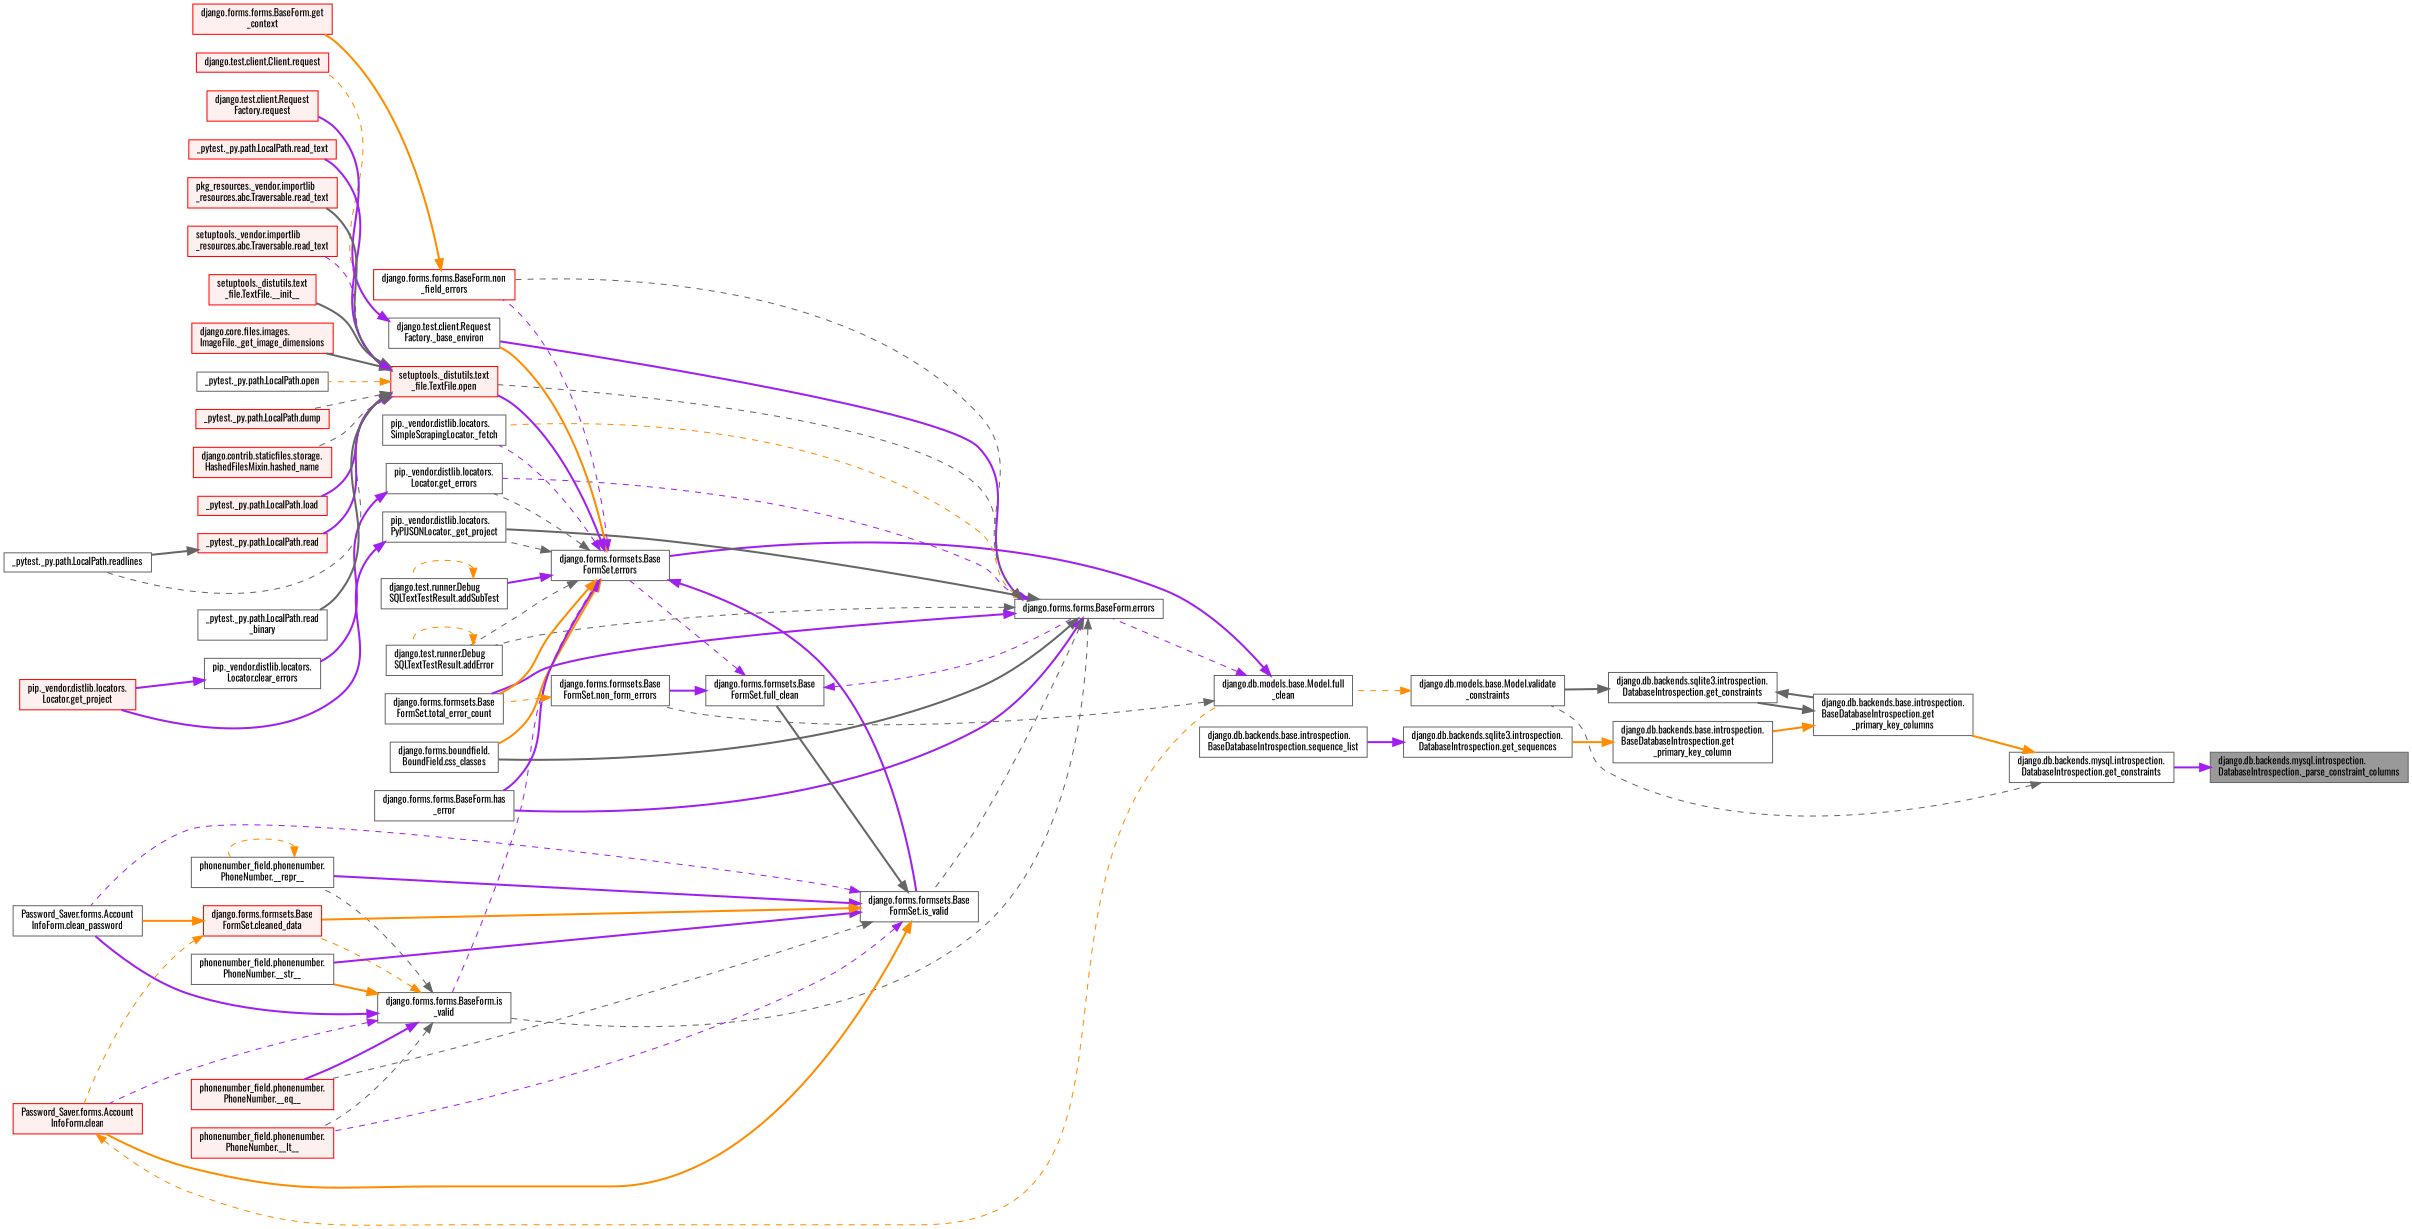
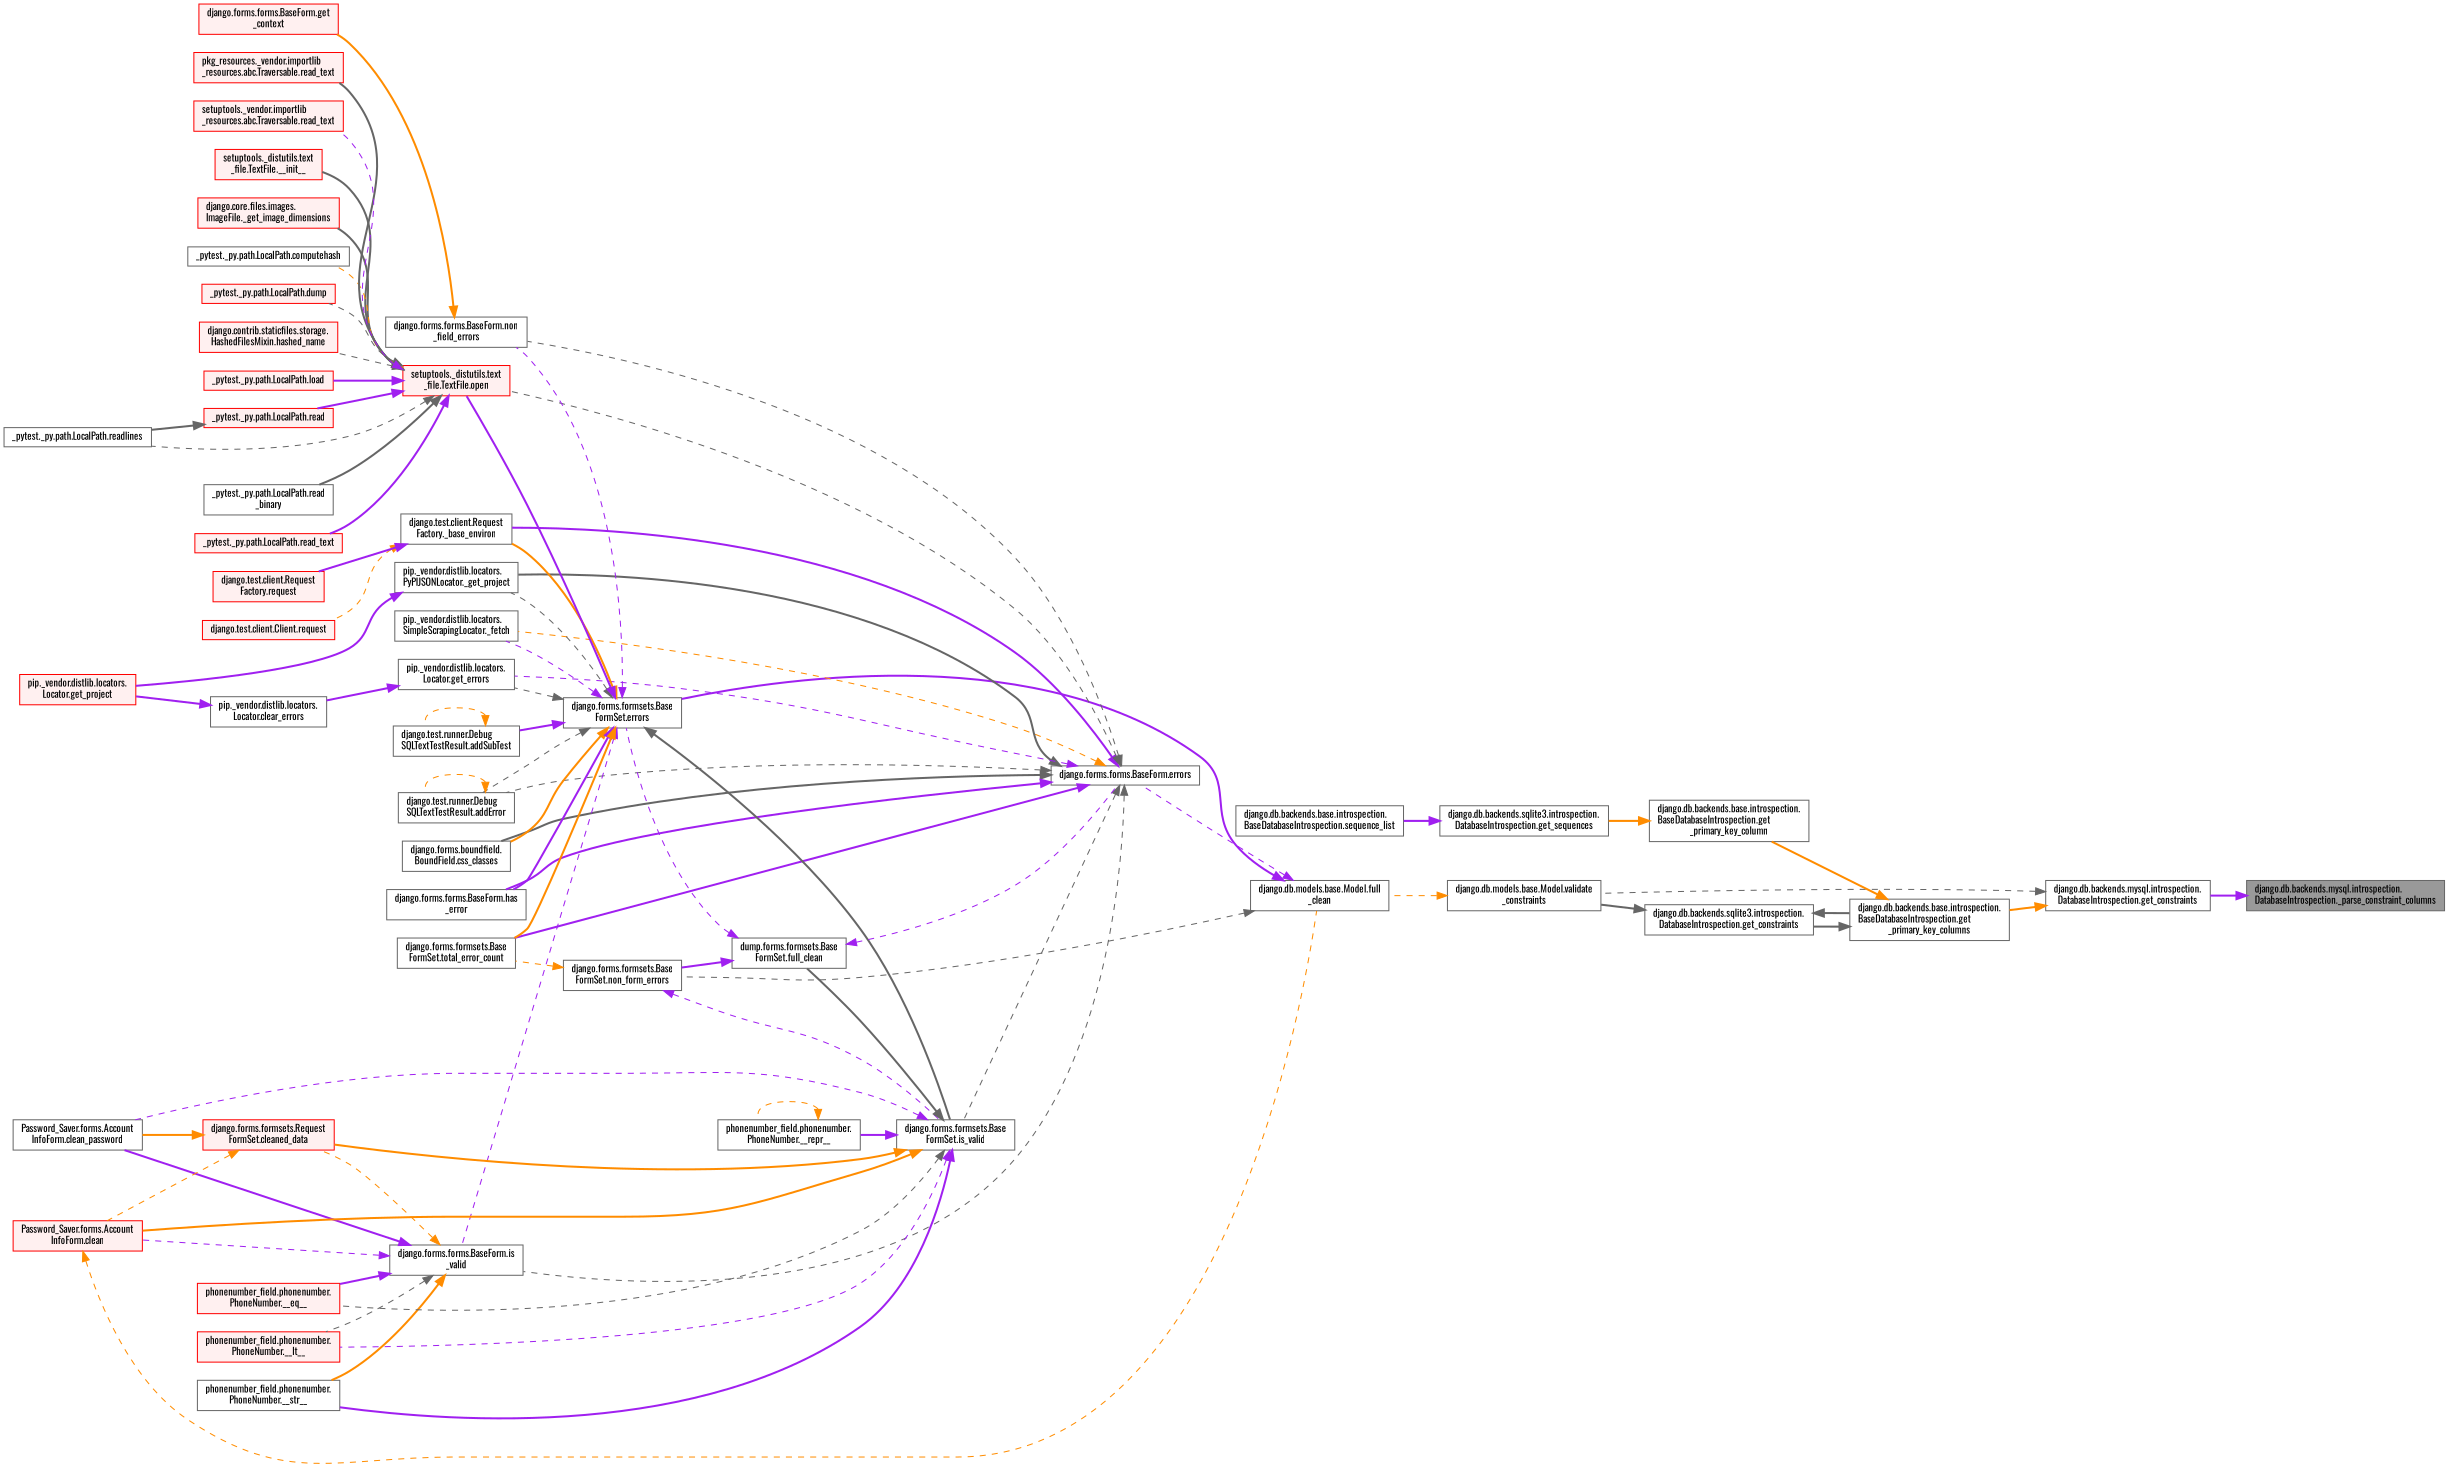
node "django.forms.forms.BaseForm.non _field_errors": color red -> grey40
node "_pytest._py.path.LocalPath.open": label "_pytest._py.path.LocalPath.open" -> "_pytest._py.path.LocalPath.computehash"
node "django.forms.formsets.Base FormSet.full_clean": label "django.forms.formsets.Base FormSet.full_clean" -> "dump.forms.formsets.Base FormSet.full_clean"
edge "django.forms.formsets.Base FormSet.is_valid" -> "django.forms.formsets.Base FormSet.errors": color purple -> gray40
node "django.forms.formsets.Base FormSet.cleaned_data": label "django.forms.formsets.Base FormSet.cleaned_data" -> "django.forms.formsets.Request FormSet.cleaned_data"
edge "phonenumber_field.phonenumber. PhoneNumber.__repr__" -> "django.forms.forms.BaseForm.is _valid": removed
edge "django.forms.formsets.Base FormSet.is_valid" -> "django.forms.formsets.Base FormSet.non_form_errors": added
